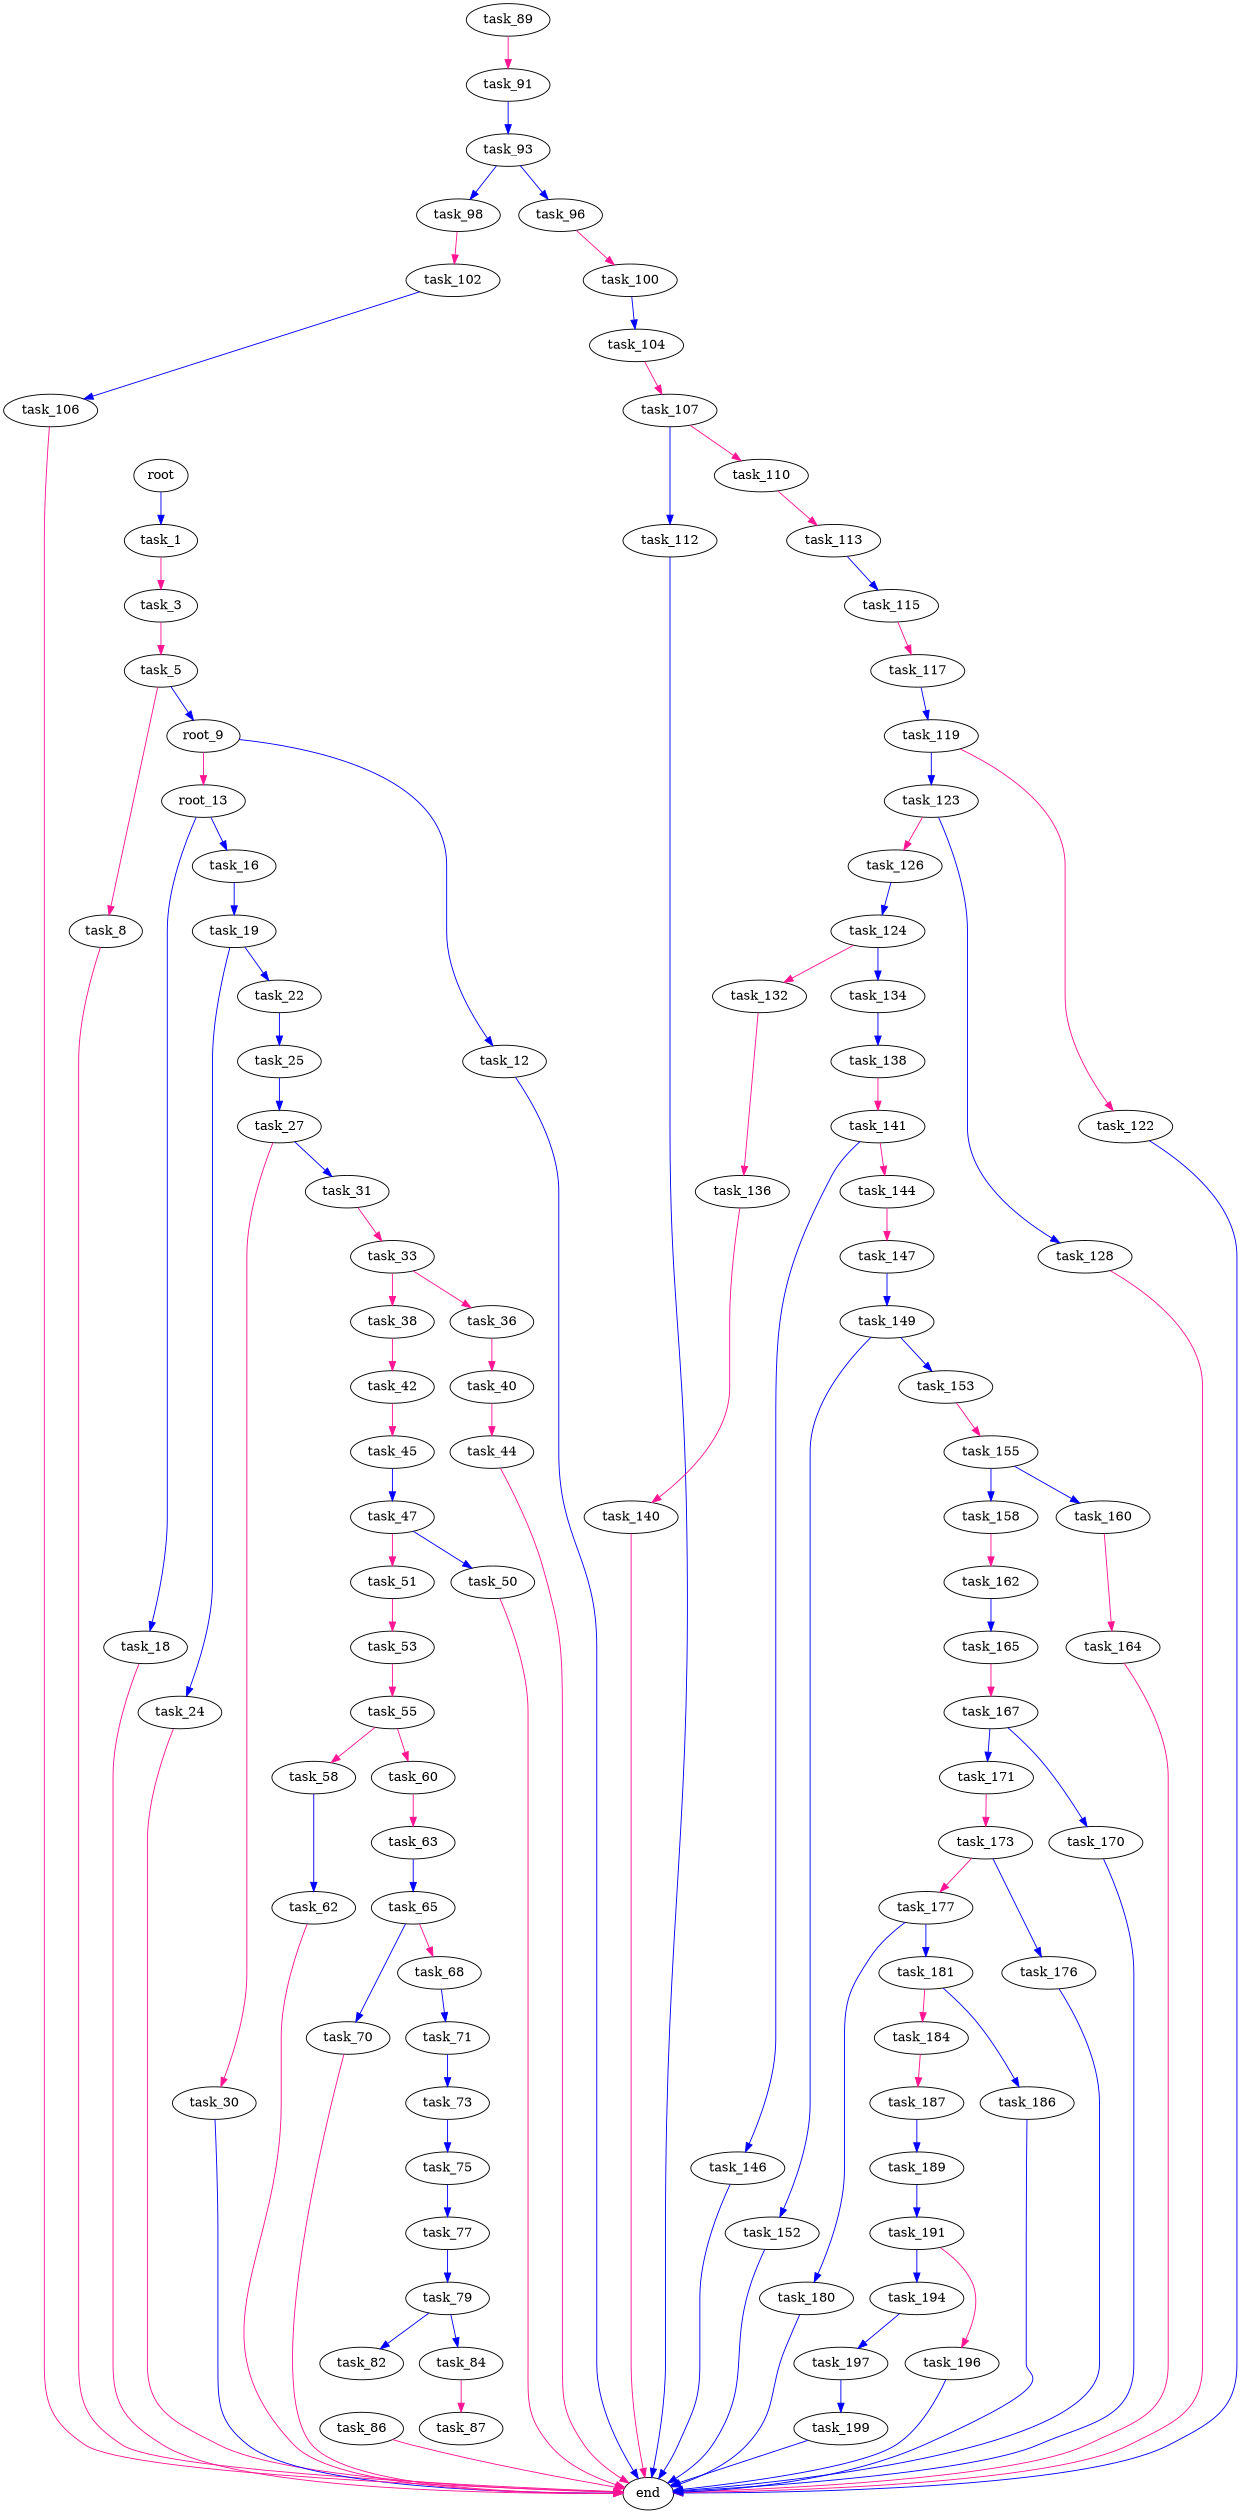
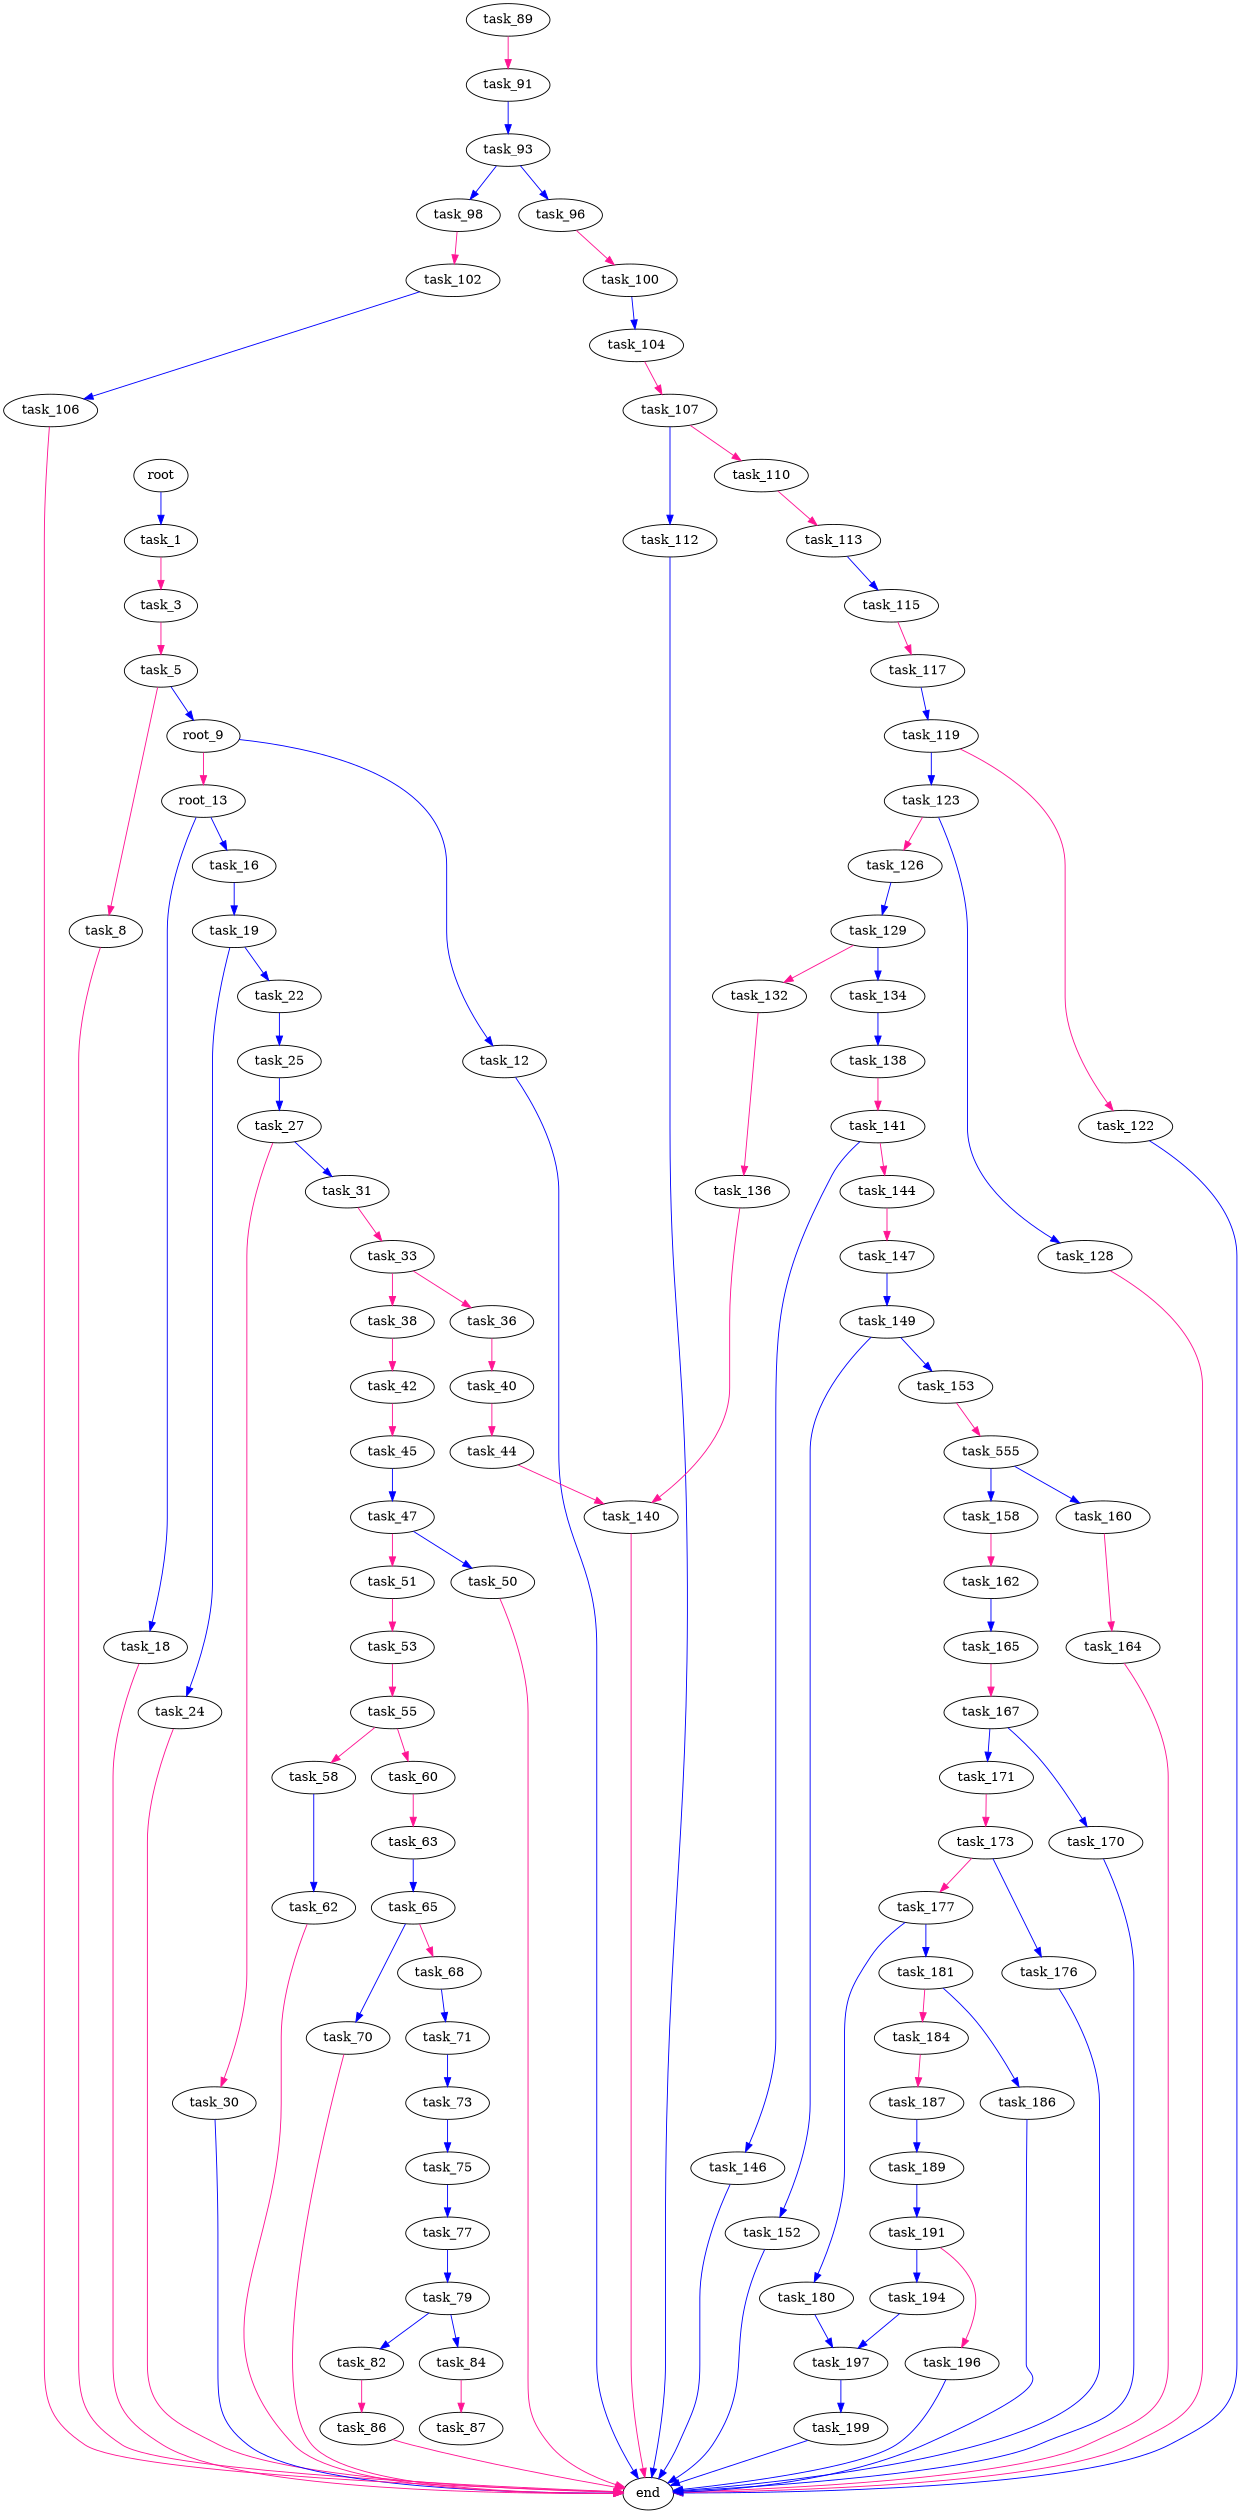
node "task_124": label "task_124" -> "task_129"
node "task_155": label "task_155" -> "task_555"
edge "task_44" -> "end": now "task_44" -> "task_140"
edge "task_82" -> "task_86": added
edge "task_180" -> "end": now "task_180" -> "task_197"
